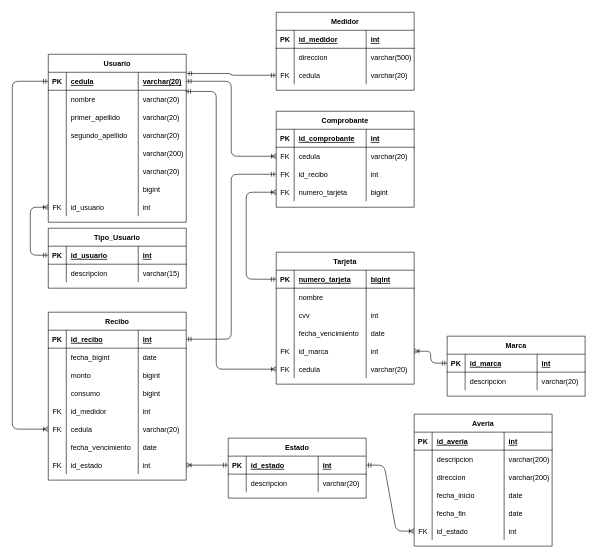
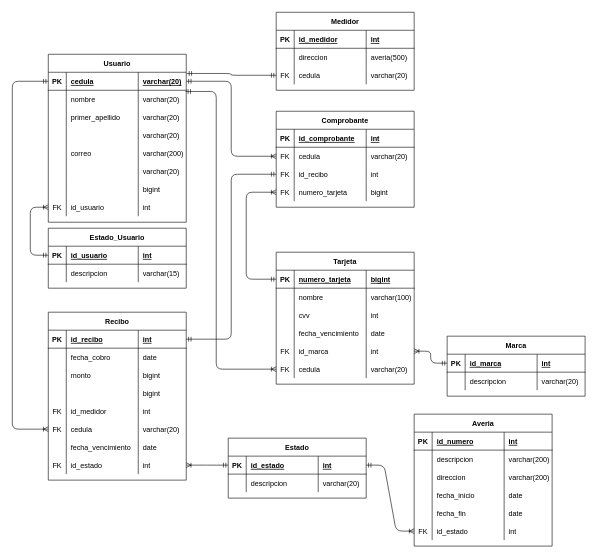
node "varchar(500)": label "varchar(500)" -> "averia(500)"
node "segundo_apellido": removed
node "correo": added
node "Tipo_Usuario": label "Tipo_Usuario" -> "Estado_Usuario"
node "varchar(100)": added
node "fecha_bigint": label "fecha_bigint" -> "fecha_cobro"
node "consumo": removed
node "id_averia": label "id_averia" -> "id_numero"
